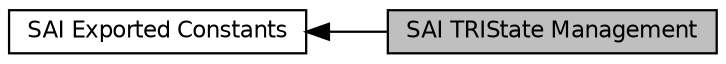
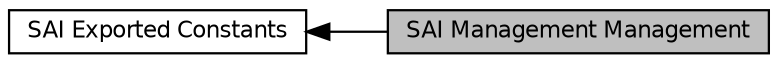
node "SAI TRIState Management": label "SAI TRIState Management" -> "SAI Management Management"
